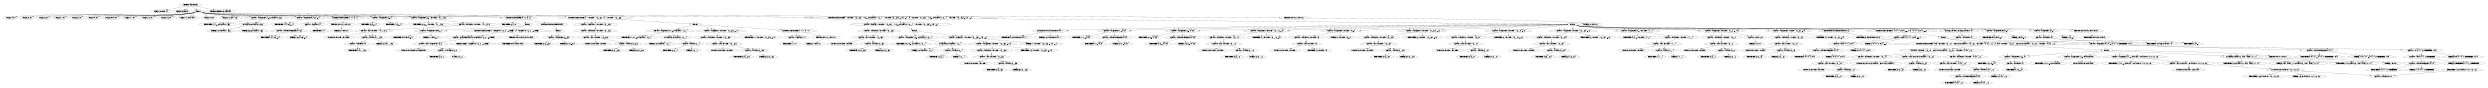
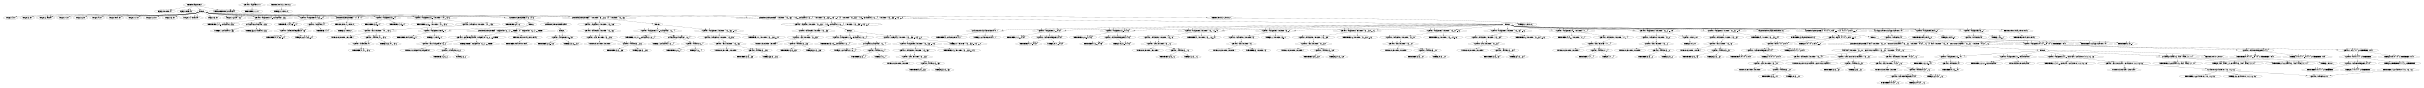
node "(LOCAL,v6: int)": label "(LOCAL,v6: int)" -> "(LOCAL,v6: fastcall)"
node "(CONTROL_STRUCTURE,if ( !v11 ),if ( !v11 ))": removed
